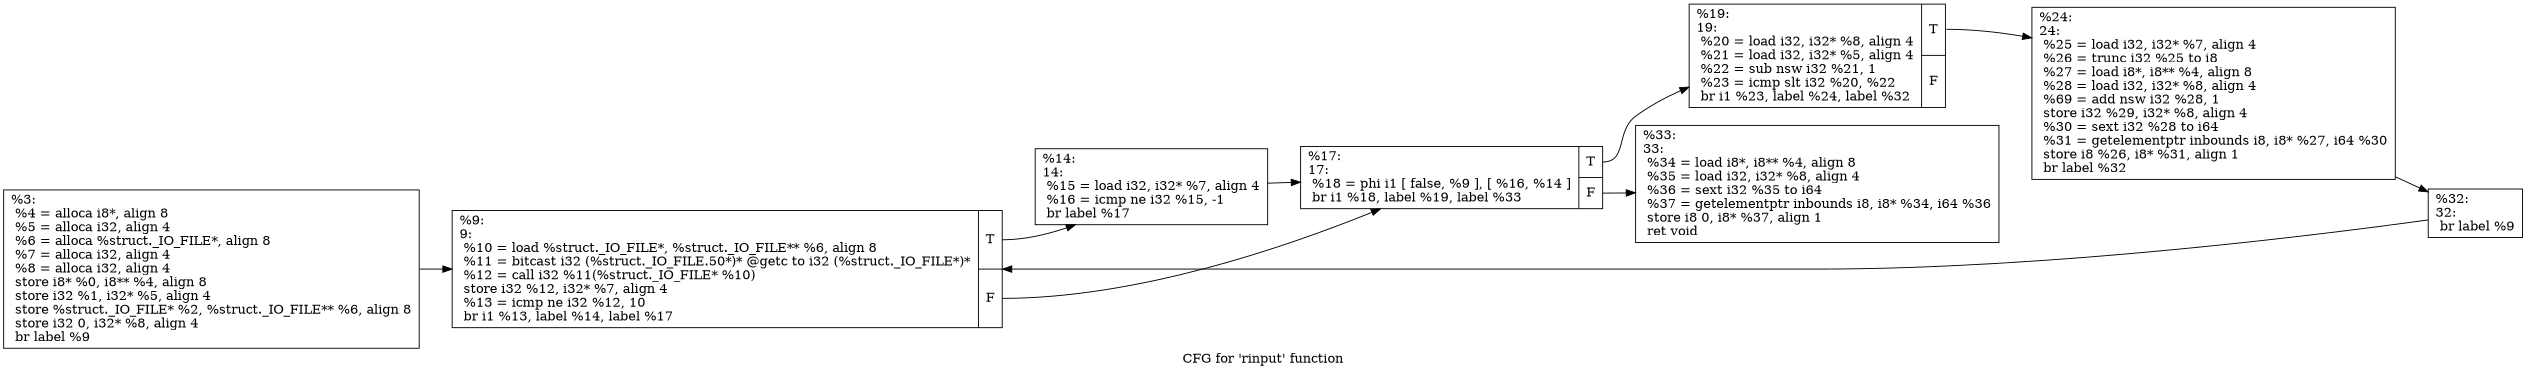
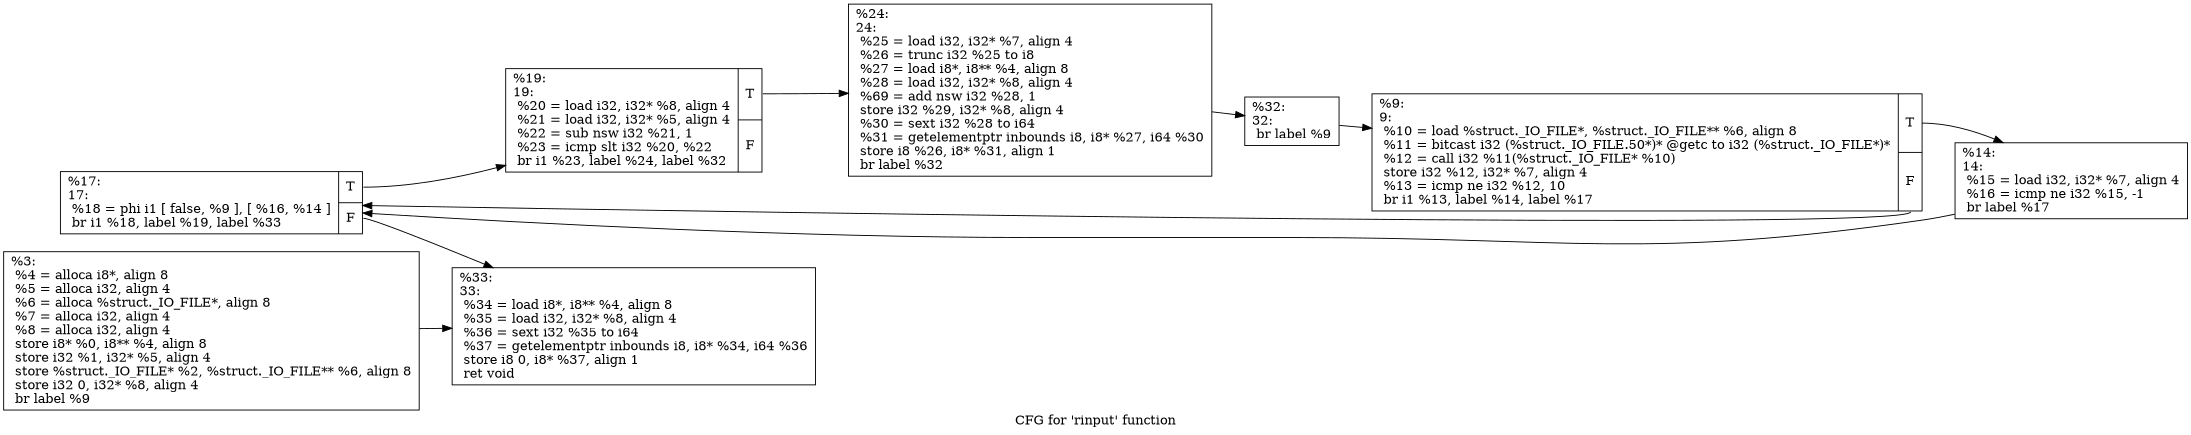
edge "%3:" -> "%9:": now "%3:" -> "%33:"
